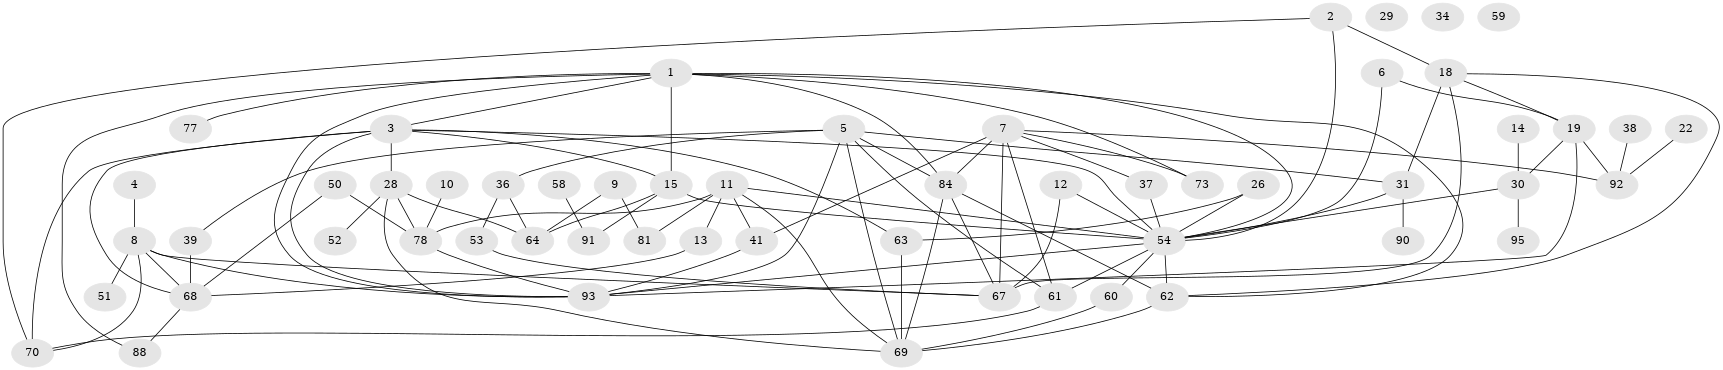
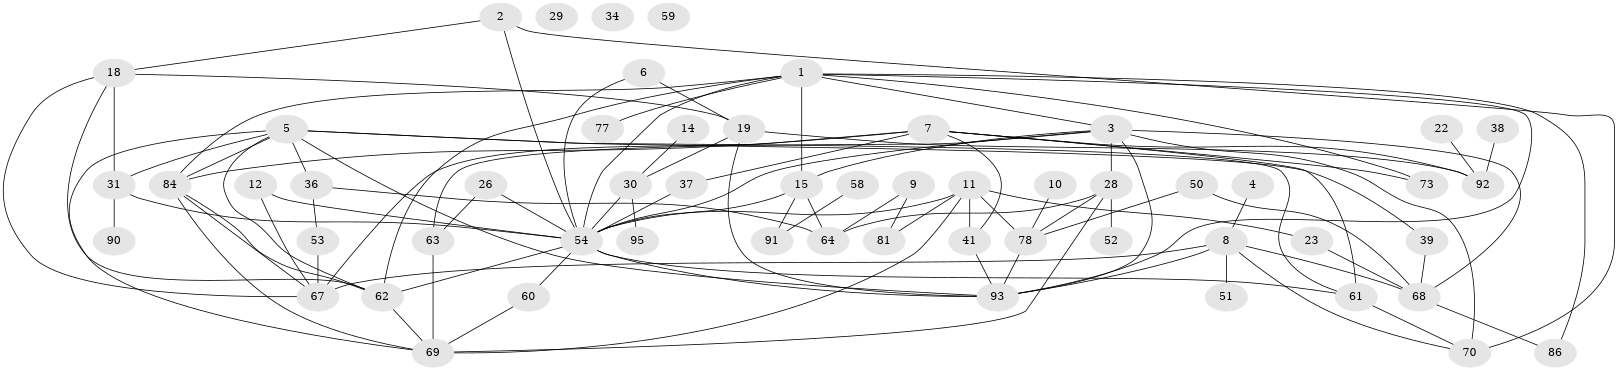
edge "5" -- "62": added
node "13": label "13" -> "23"
node "88": label "88" -> "86"
